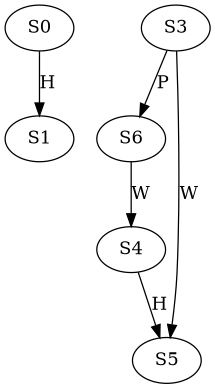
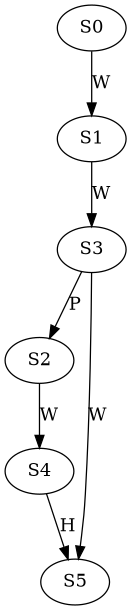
edge "S0" -> "S1": label "H" -> "W"
node "S6": label "S6" -> "S2"
edge "S1" -> "S3": added, label "W"
